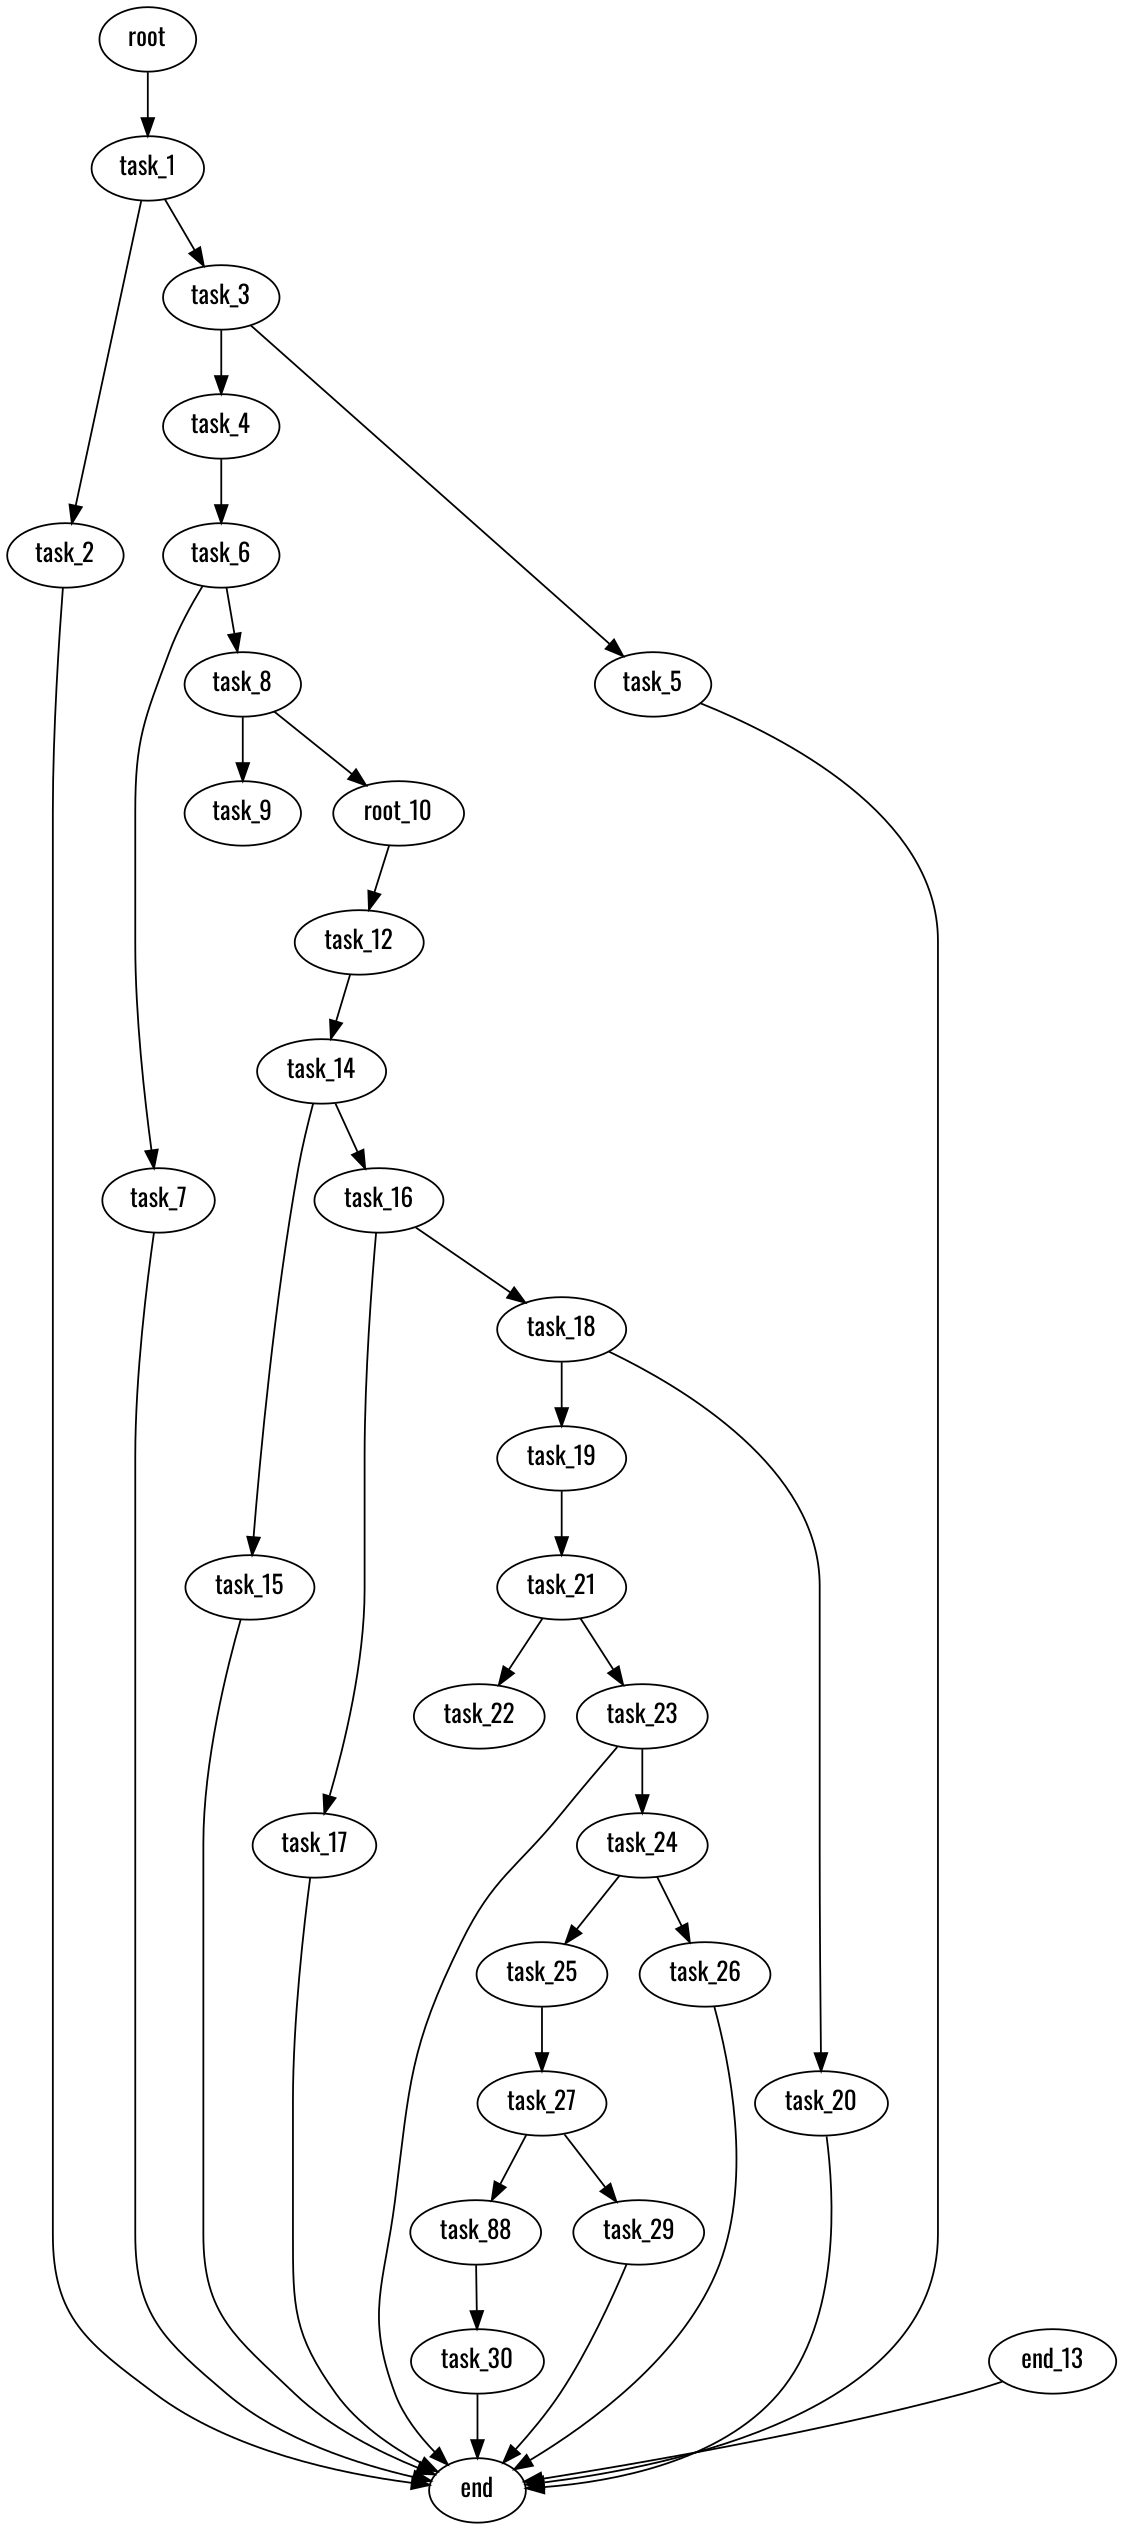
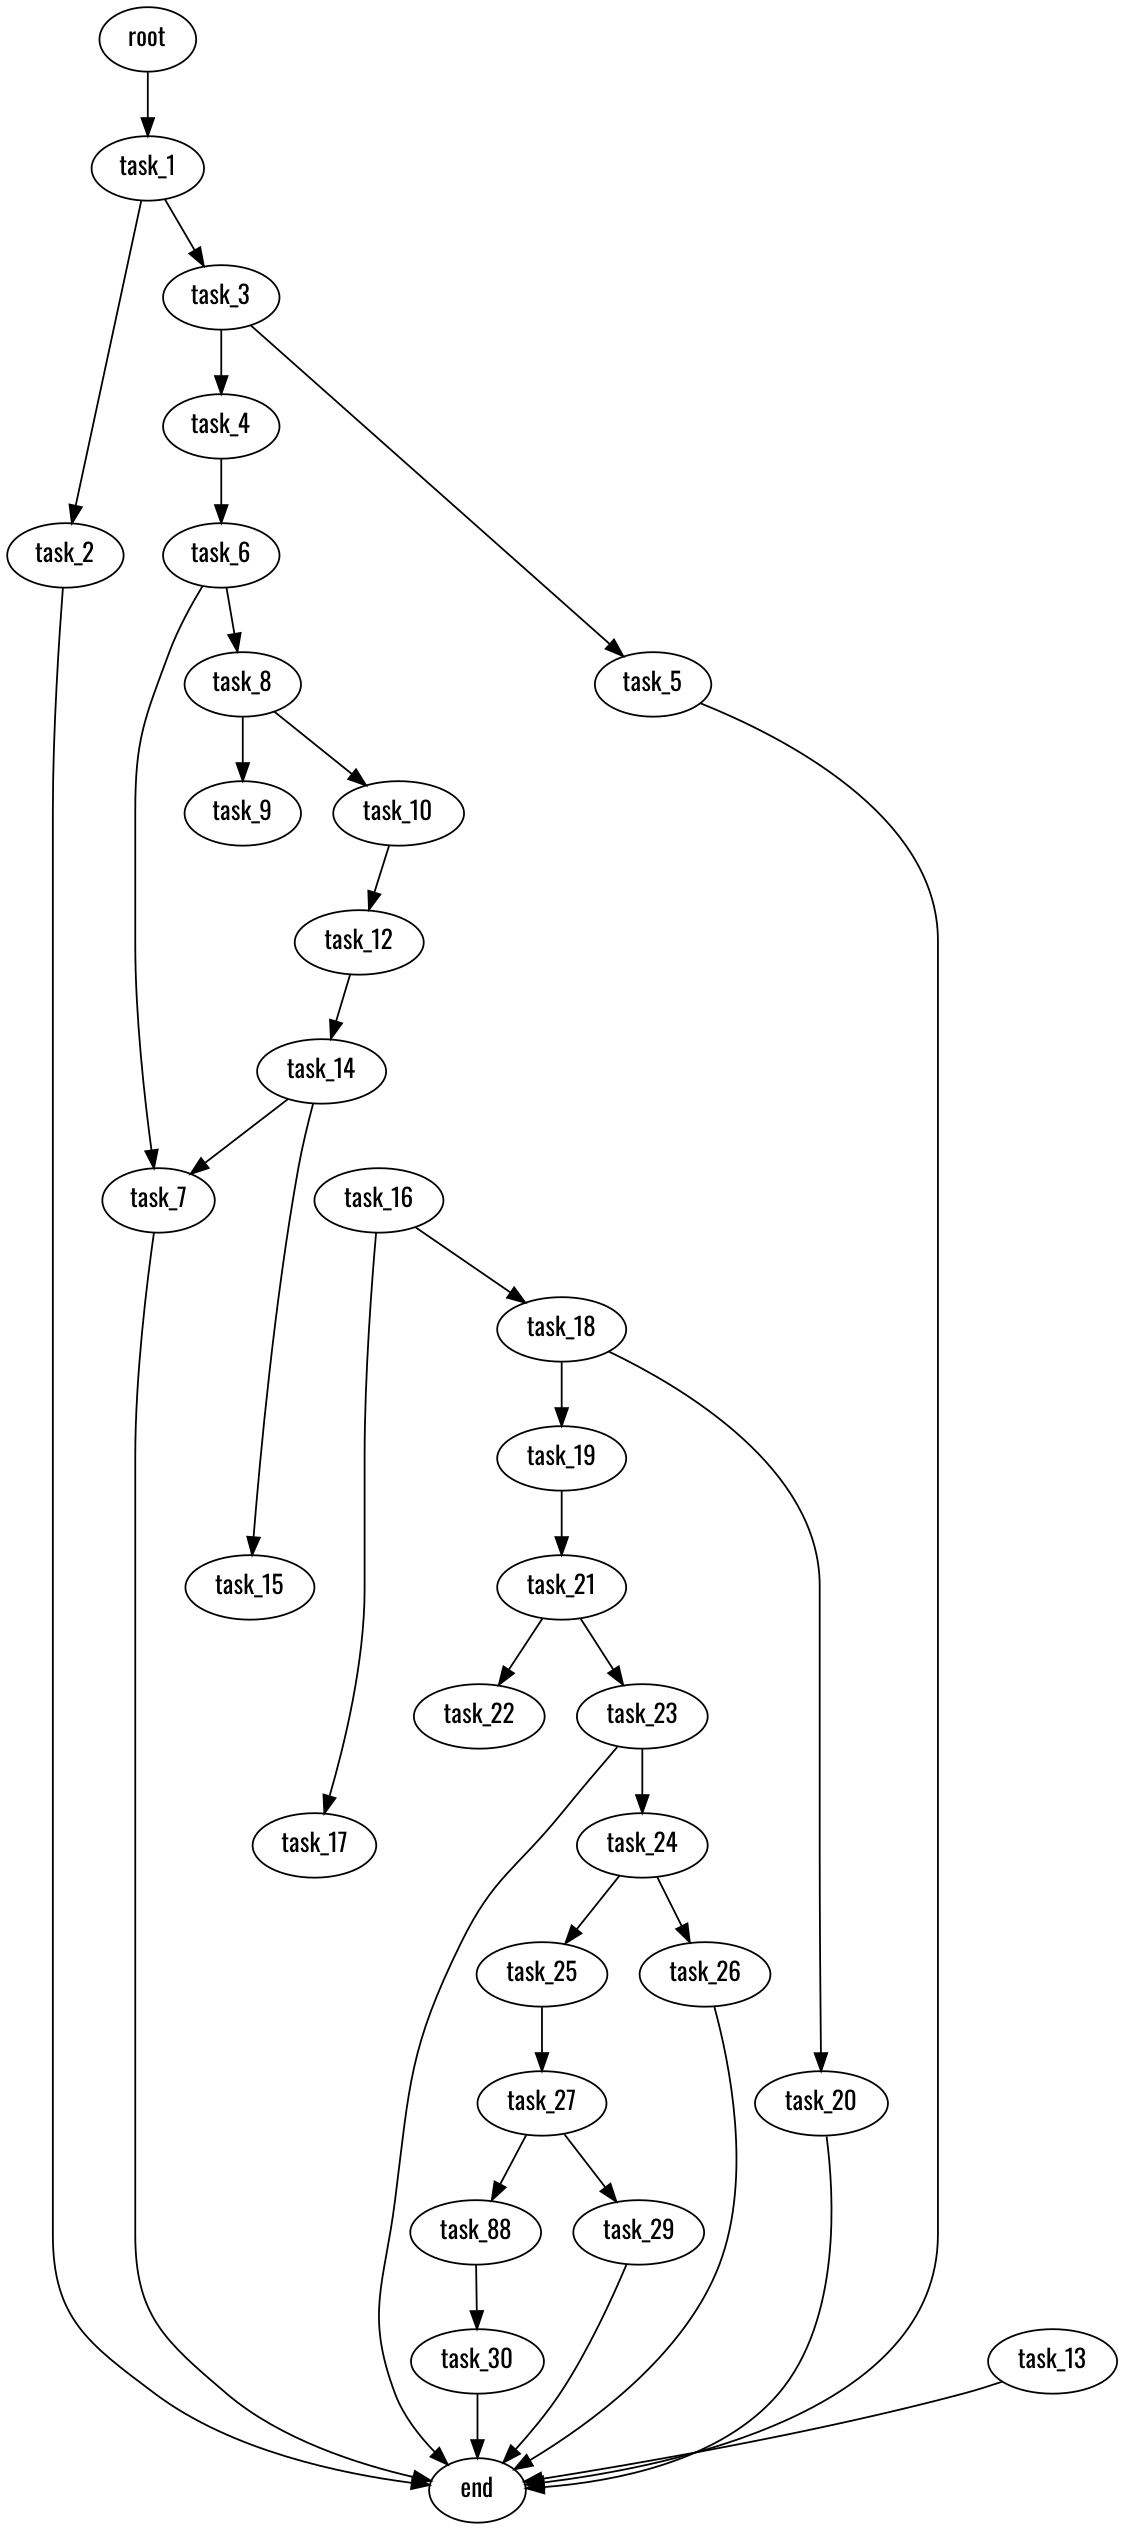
node "root_10": label "root_10" -> "task_10"
edge "task_14" -> "task_16": now "task_14" -> "task_7"
edge "task_15" -> "end": removed
edge "task_17" -> "end": removed
node "end_13": label "end_13" -> "task_13"
